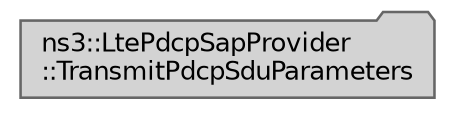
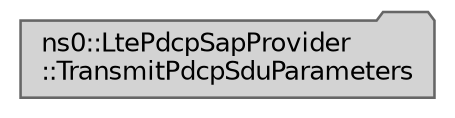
node "ns3::LtePdcpSapProvider ::TransmitPdcpSduParameters": label "ns3::LtePdcpSapProvider ::TransmitPdcpSduParameters" -> "ns0::LtePdcpSapProvider ::TransmitPdcpSduParameters"
